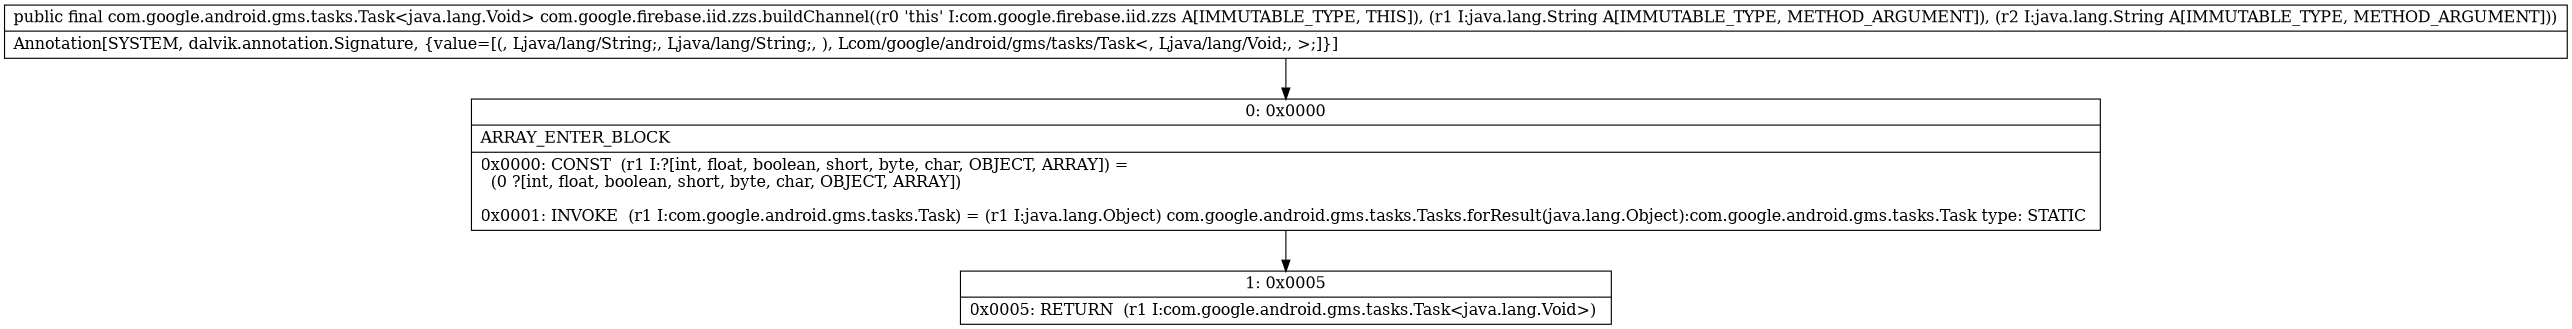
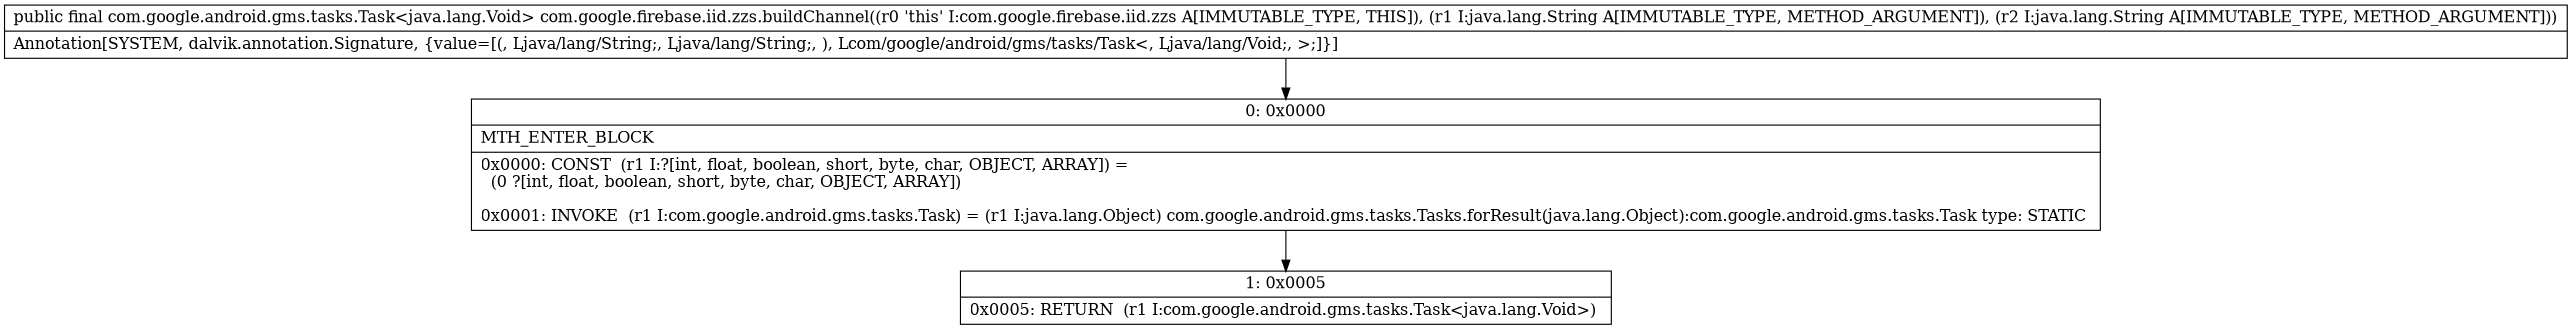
node "0: 0x0000": text "ARRAY_ENTER_BLOCK" -> "MTH_ENTER_BLOCK"
